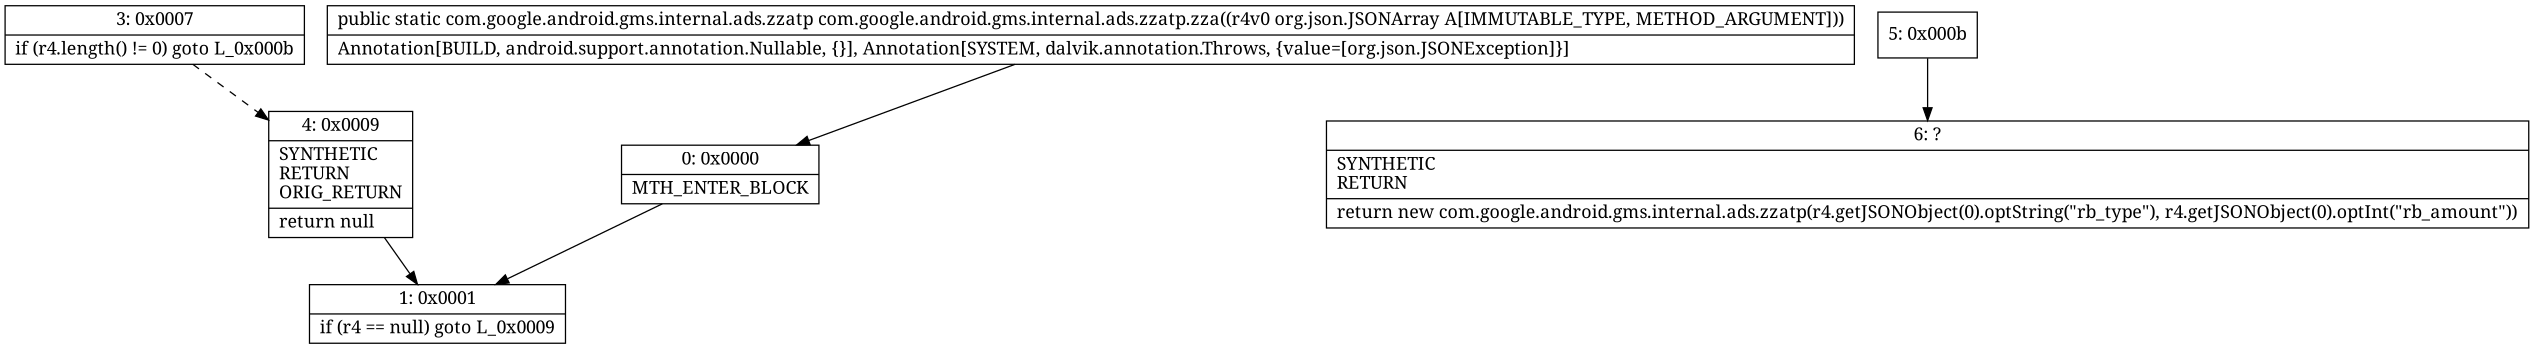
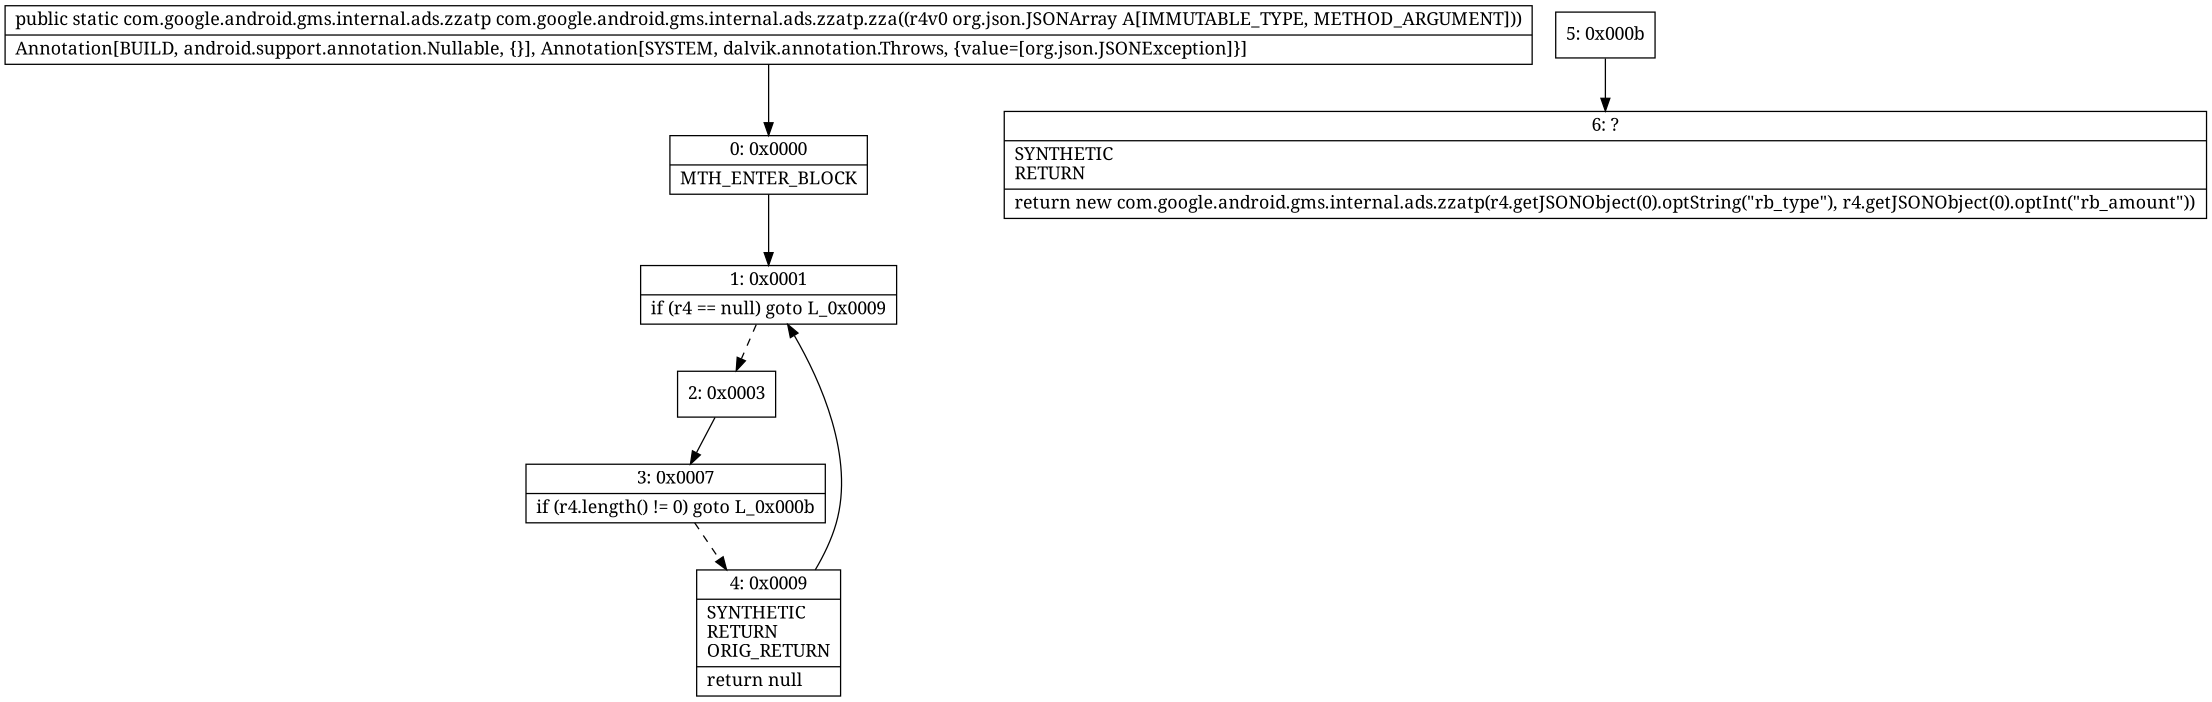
node "2: 0x0003": added
